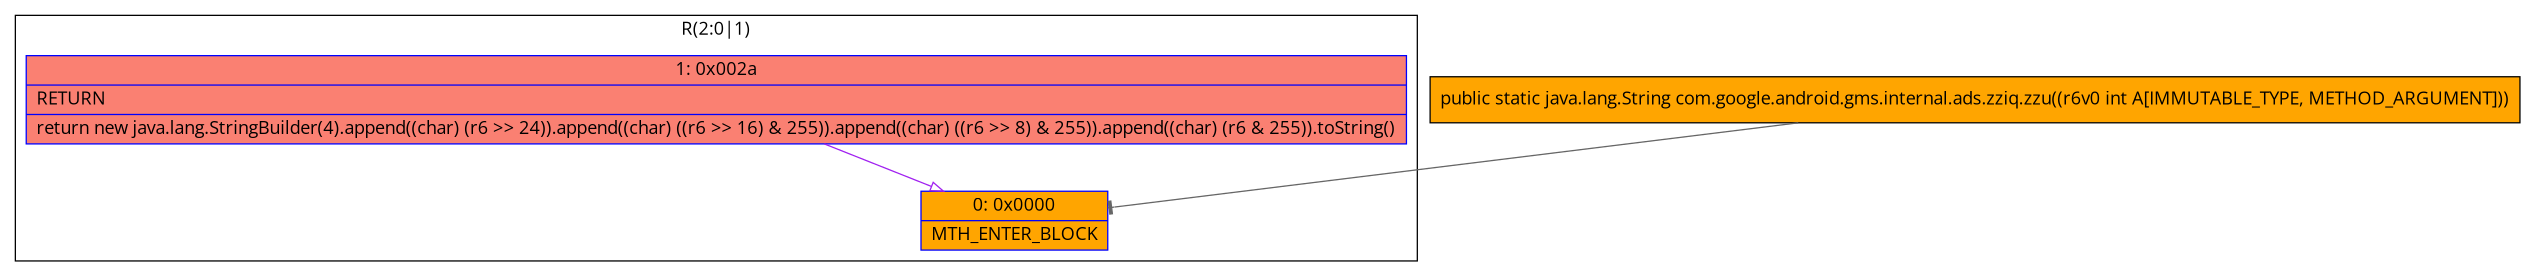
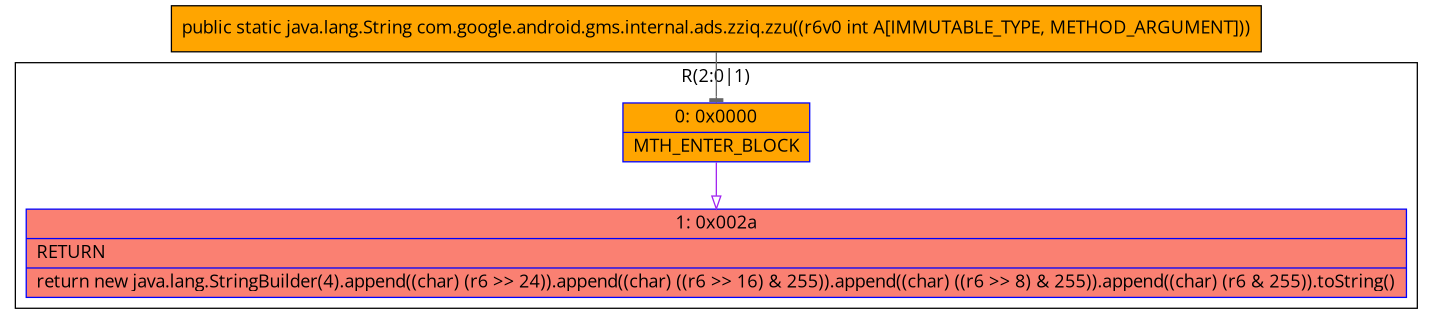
edge "1: 0x002a" -> "0: 0x0000": reversed
